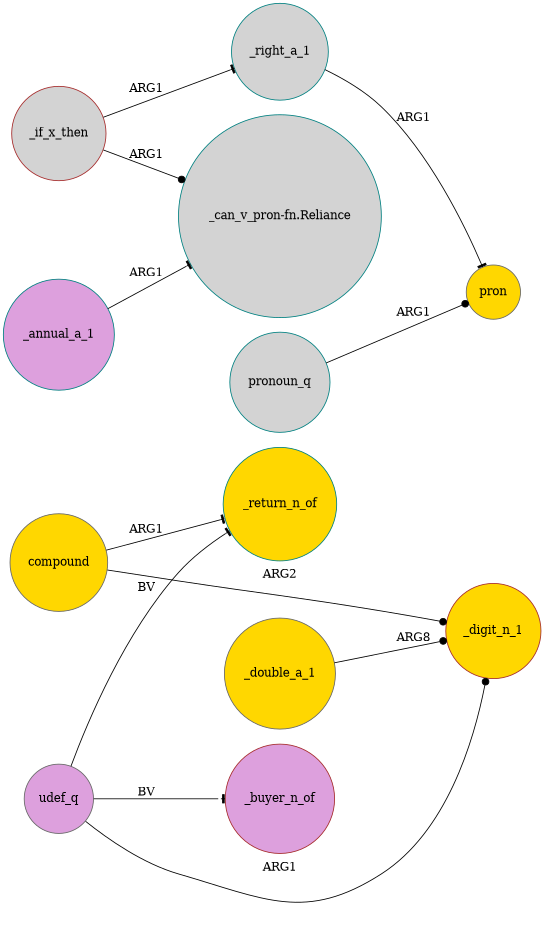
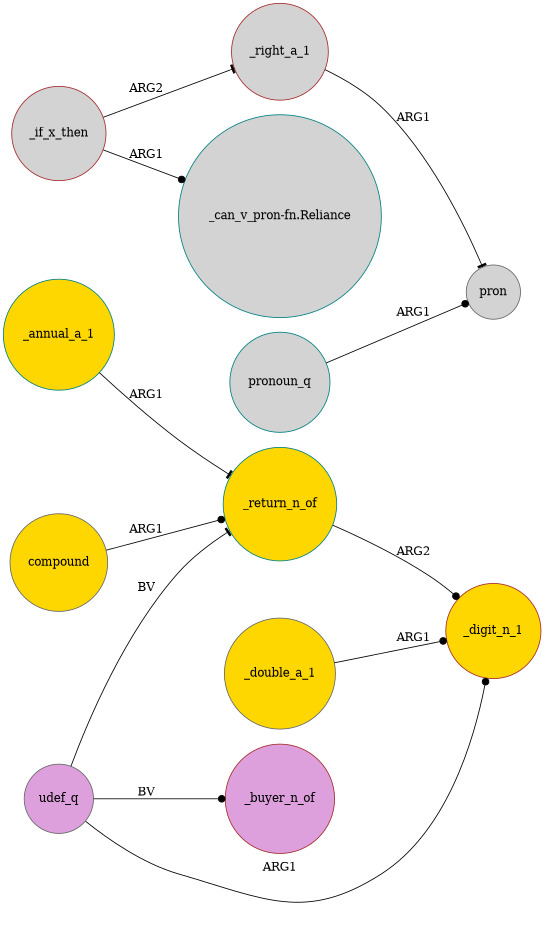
node "_right_a_1": color teal -> brown
edge "_if_x_then" -> "_right_a_1": label "ARG1" -> "ARG2"
edge "_annual_a_1" -> "_can_v_pron-fn.Reliance": now "_annual_a_1" -> "_return_n_of"
node "pron": fillcolor gold -> lightgrey
node "_annual_a_1": fillcolor plum -> gold
edge "compound" -> "_return_n_of": arrowhead tee -> dot
edge "compound" -> "_digit_n_1": now "_return_n_of" -> "_digit_n_1"
edge "_double_a_1" -> "_digit_n_1": label "ARG8" -> "ARG1"
edge "udef_q" -> "_buyer_n_of": arrowhead tee -> dot
